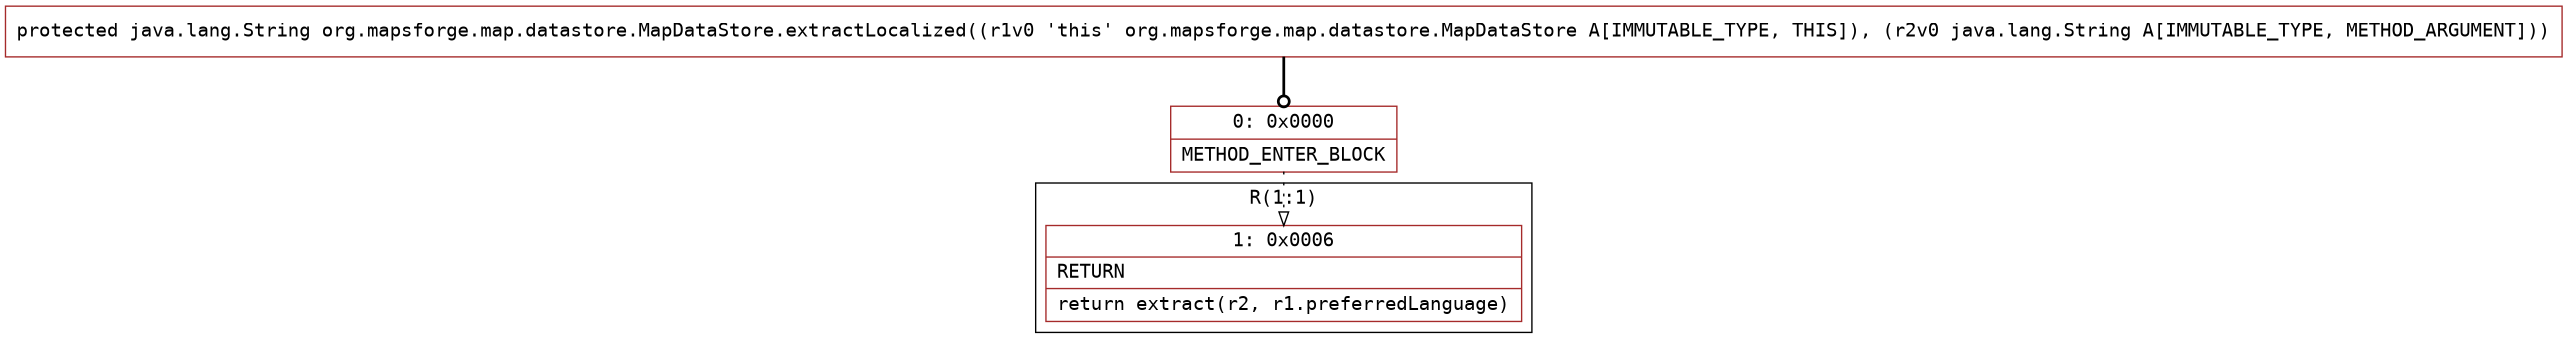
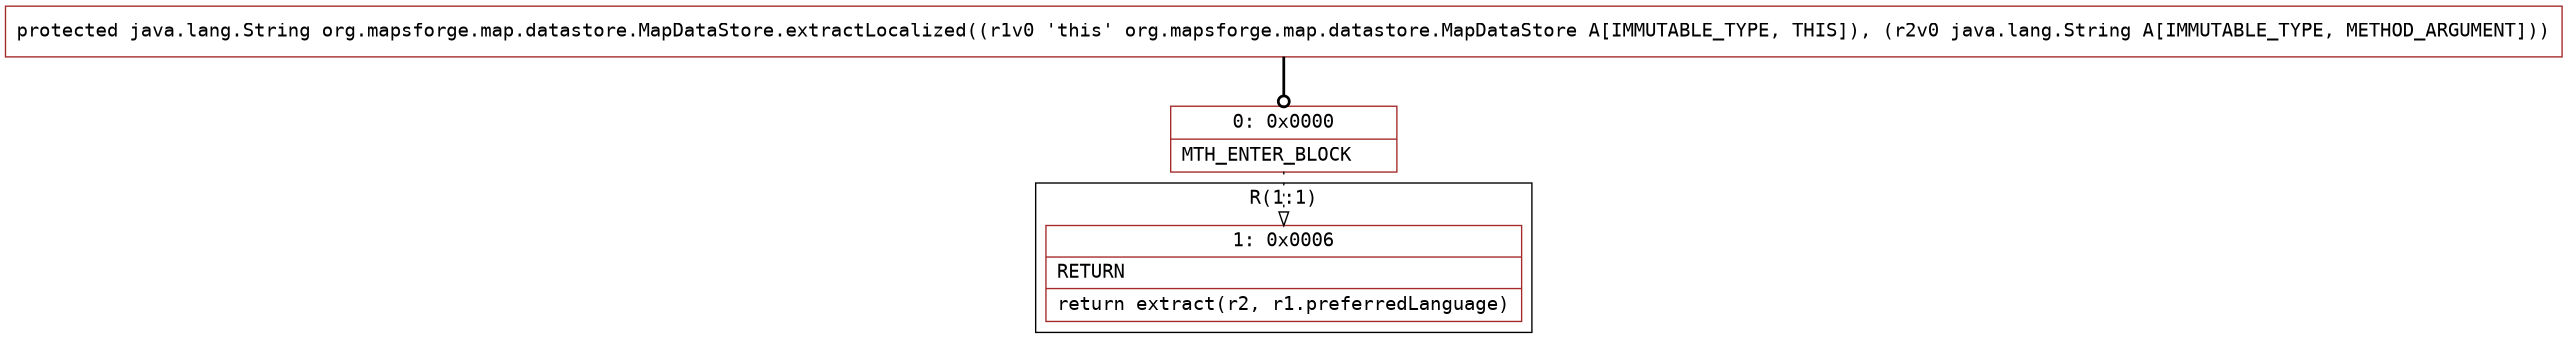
node "0: 0x0000": text "METHOD_ENTER_BLOCK" -> "MTH_ENTER_BLOCK"
